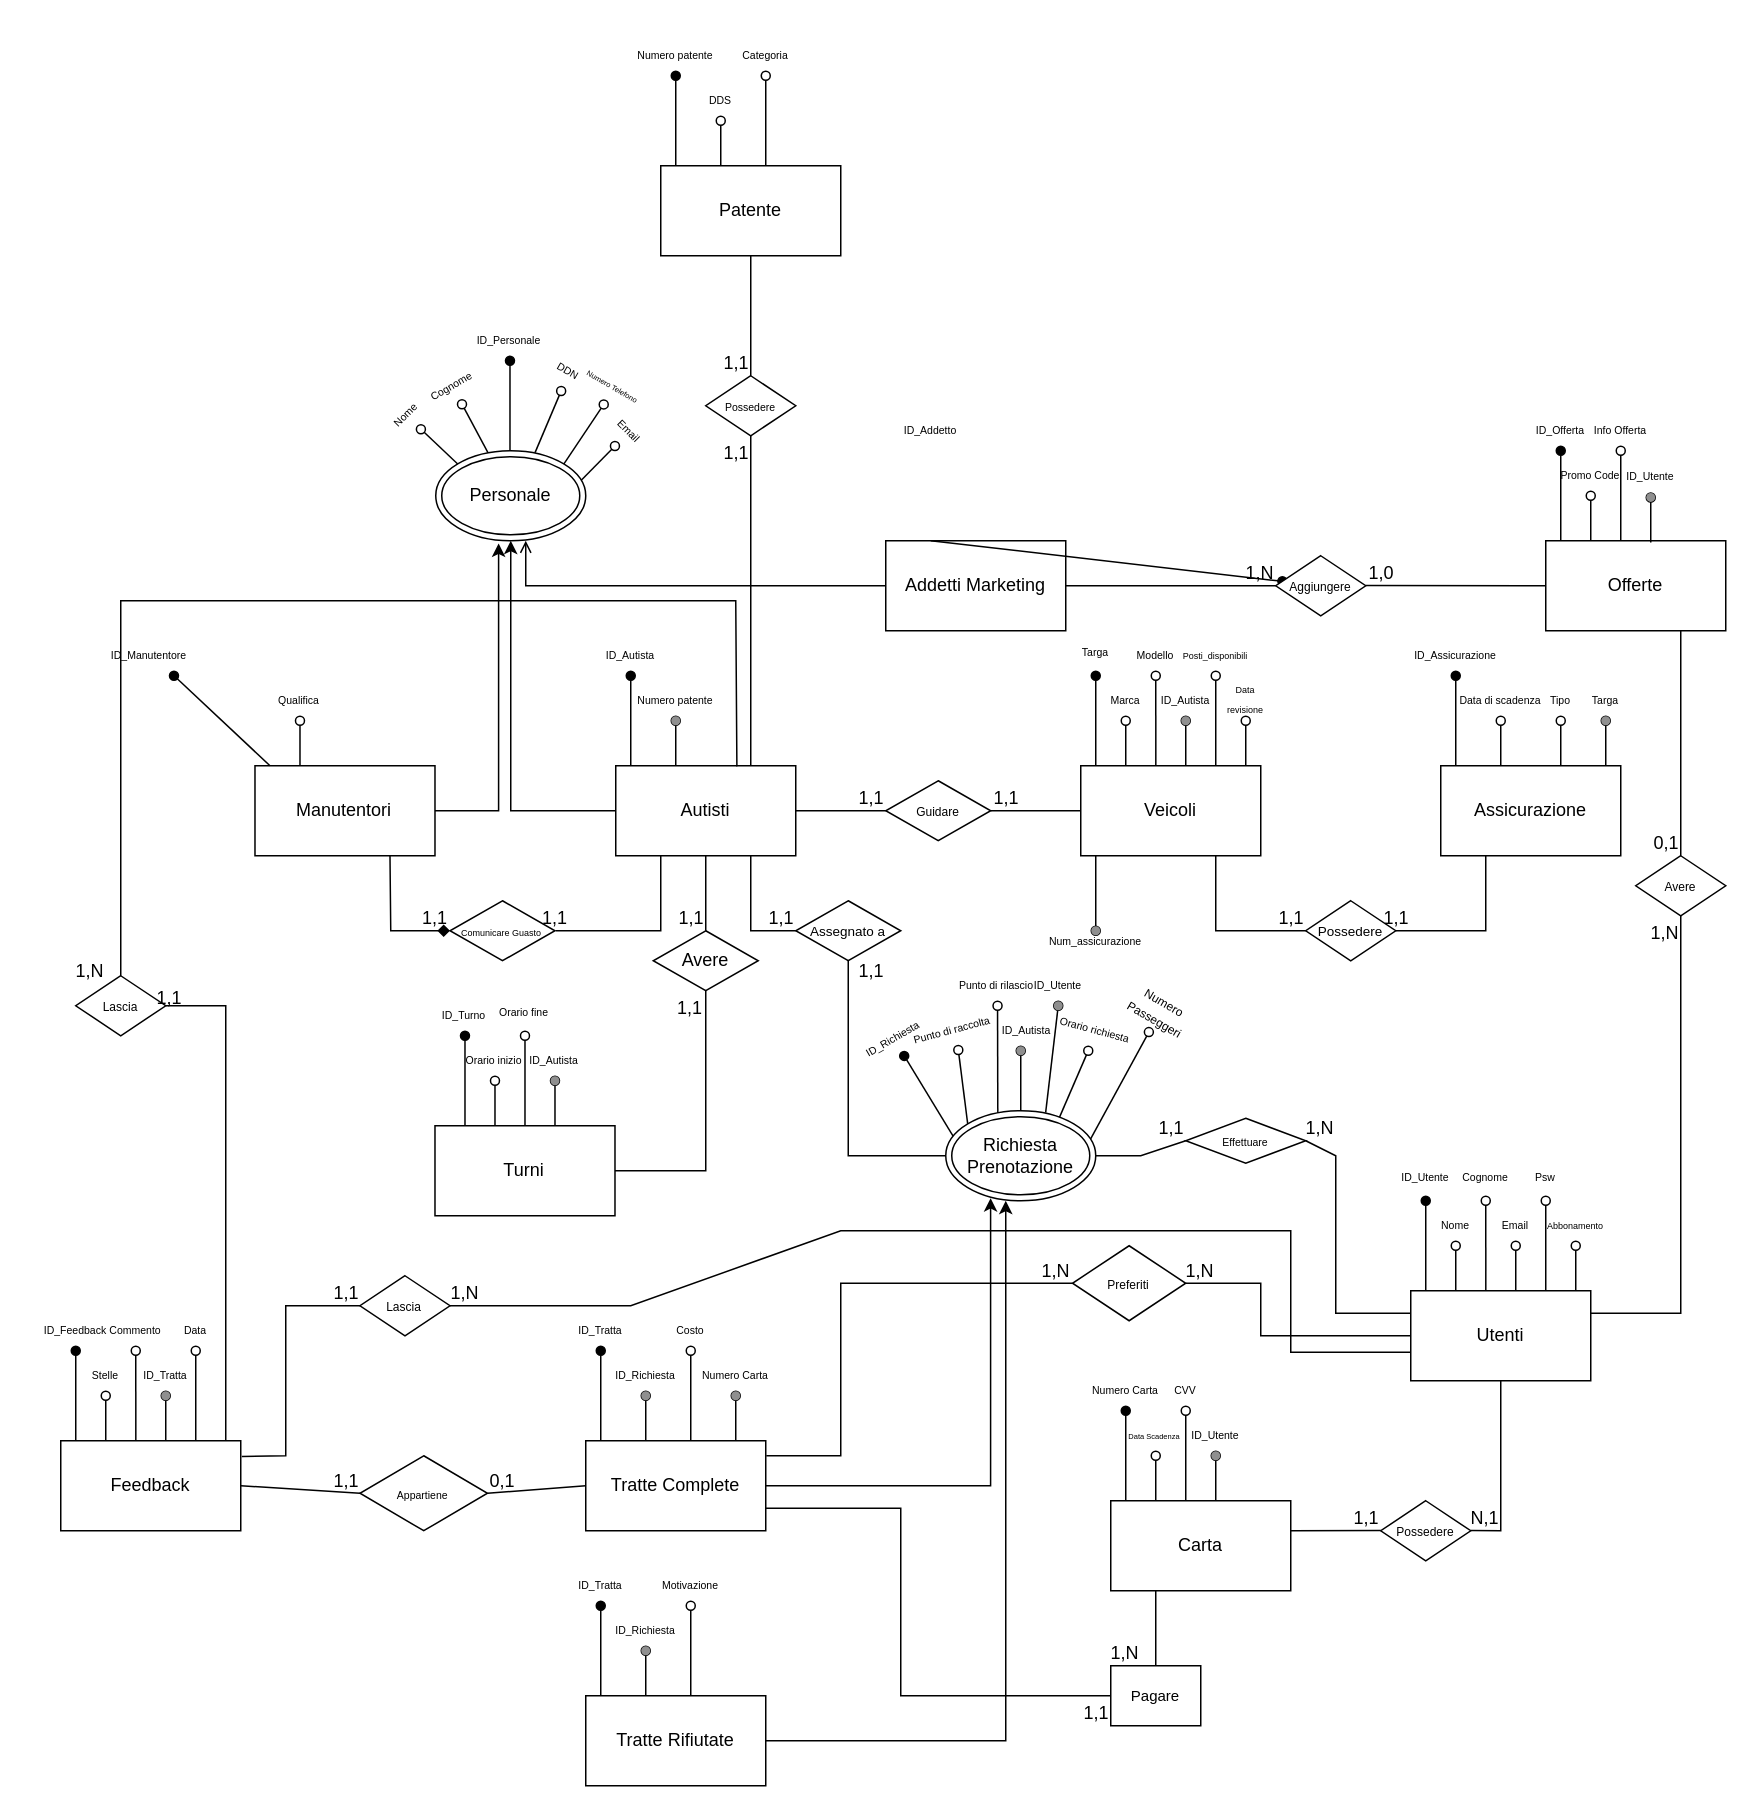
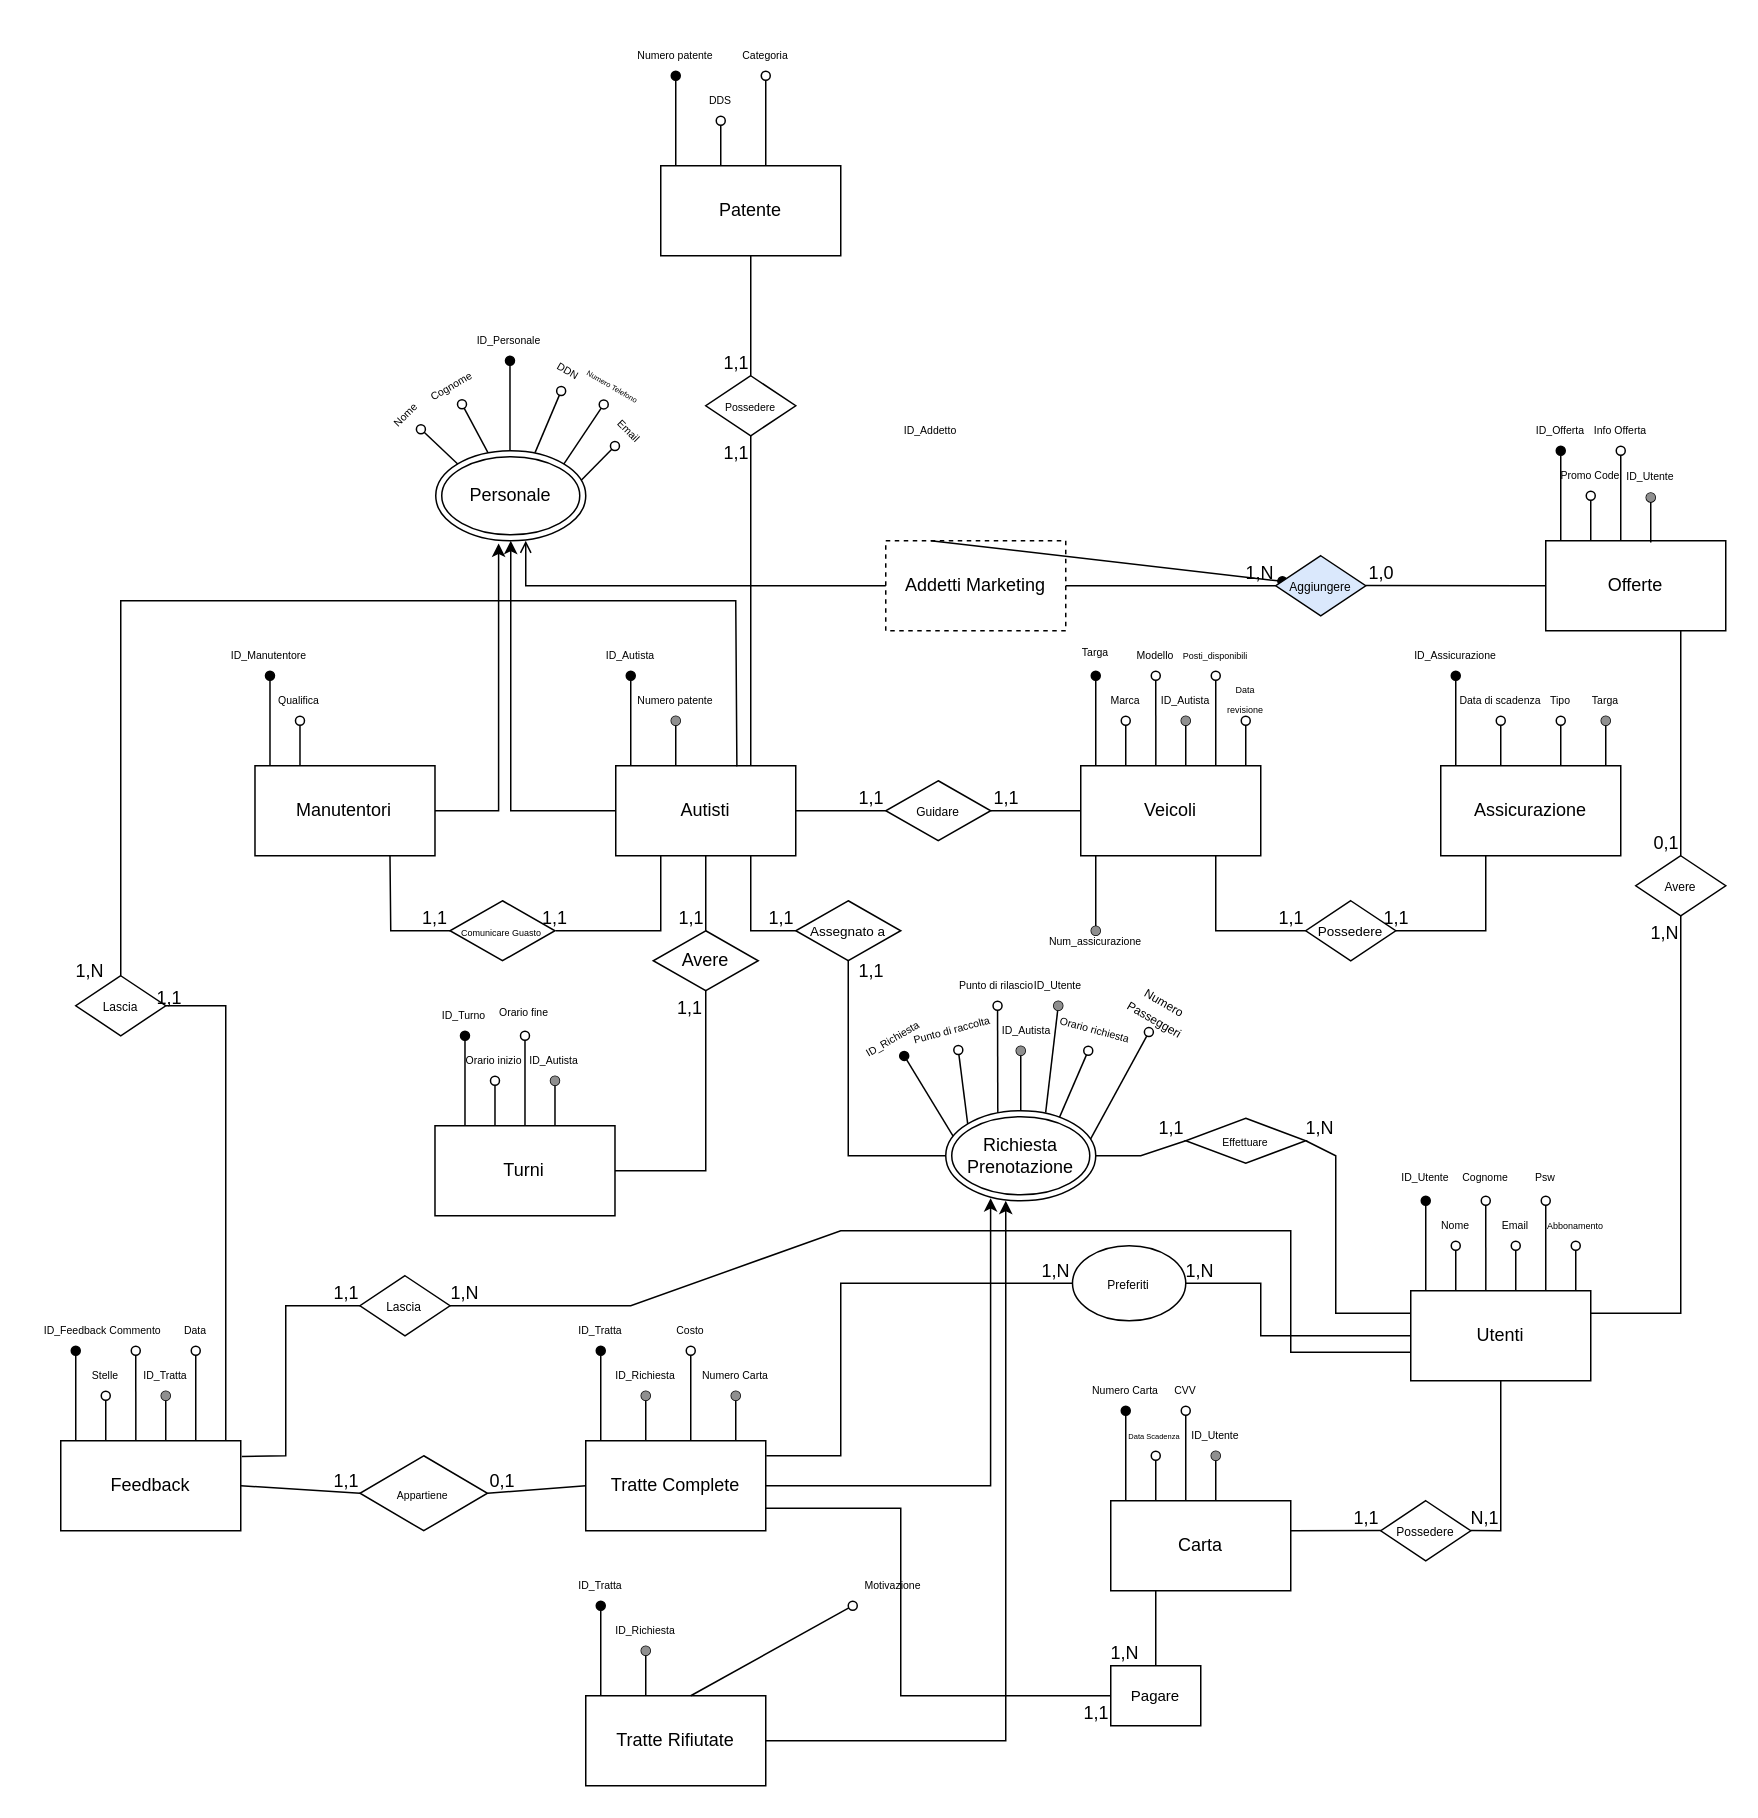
node "Addetti Marketing": style solid -> dashed
node "Aggiungere": fillcolor #ffffff -> #dae8fc
node "ID_Manutentore": moved (150, 653) -> (270, 653)
edge "Manutentori" -> "Comunicare Guasto": arrowhead diamond -> none
node "Preferiti": shape diamond -> ellipse
node "Motivazione": moved (691, 1583) -> (893, 1583)
